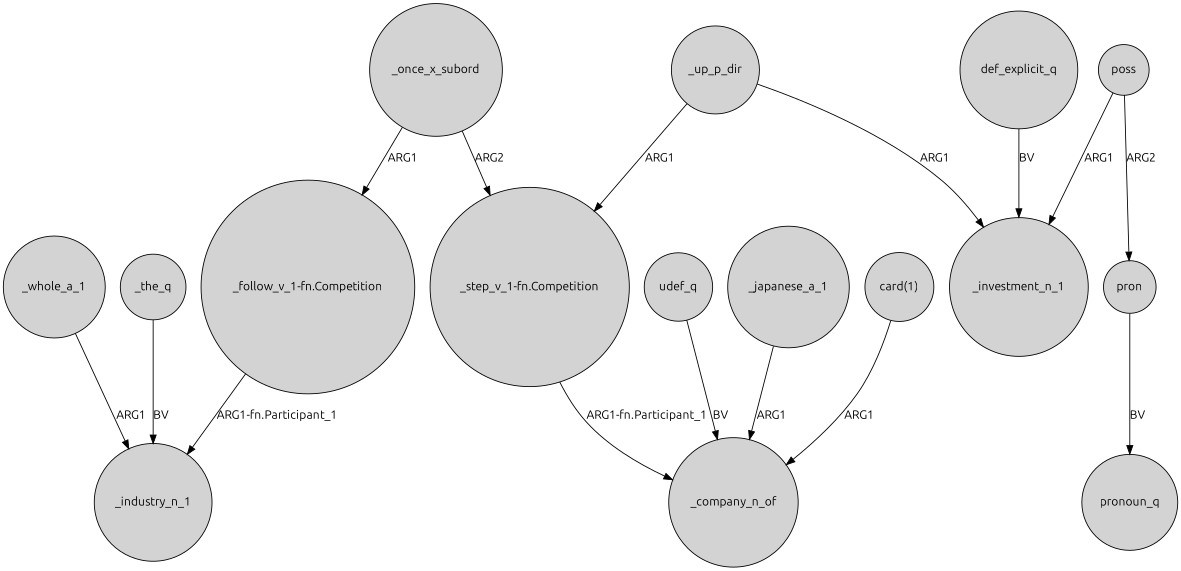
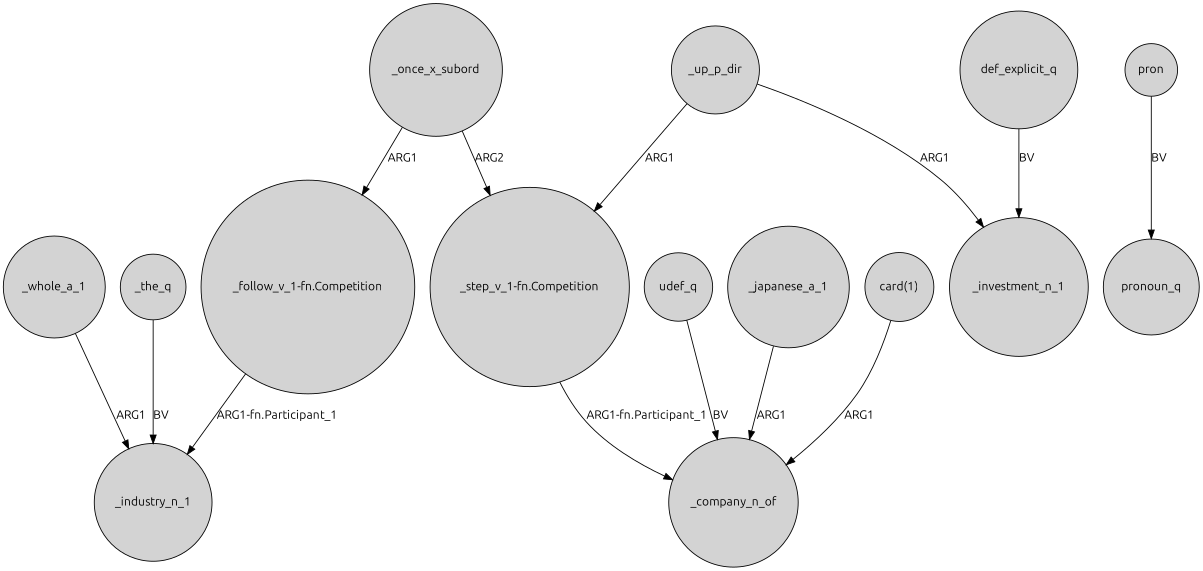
node "poss": removed
